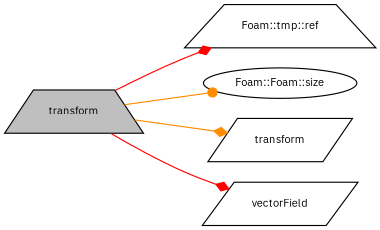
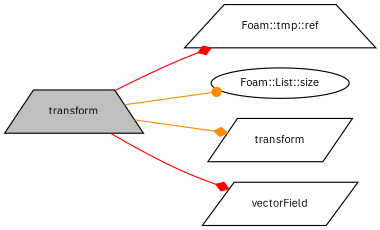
node "Foam::Foam::size": label "Foam::Foam::size" -> "Foam::List::size"
